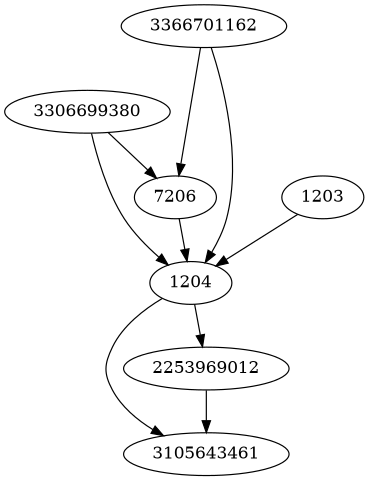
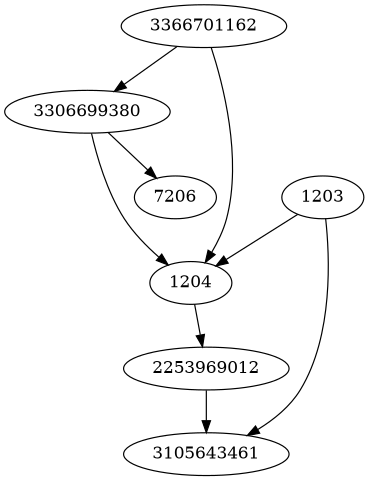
edge "3366701162" -> "7206": now "3366701162" -> "3306699380"
edge "7206" -> "1204": removed
edge "1204" -> "3105643461": now "1203" -> "3105643461"
